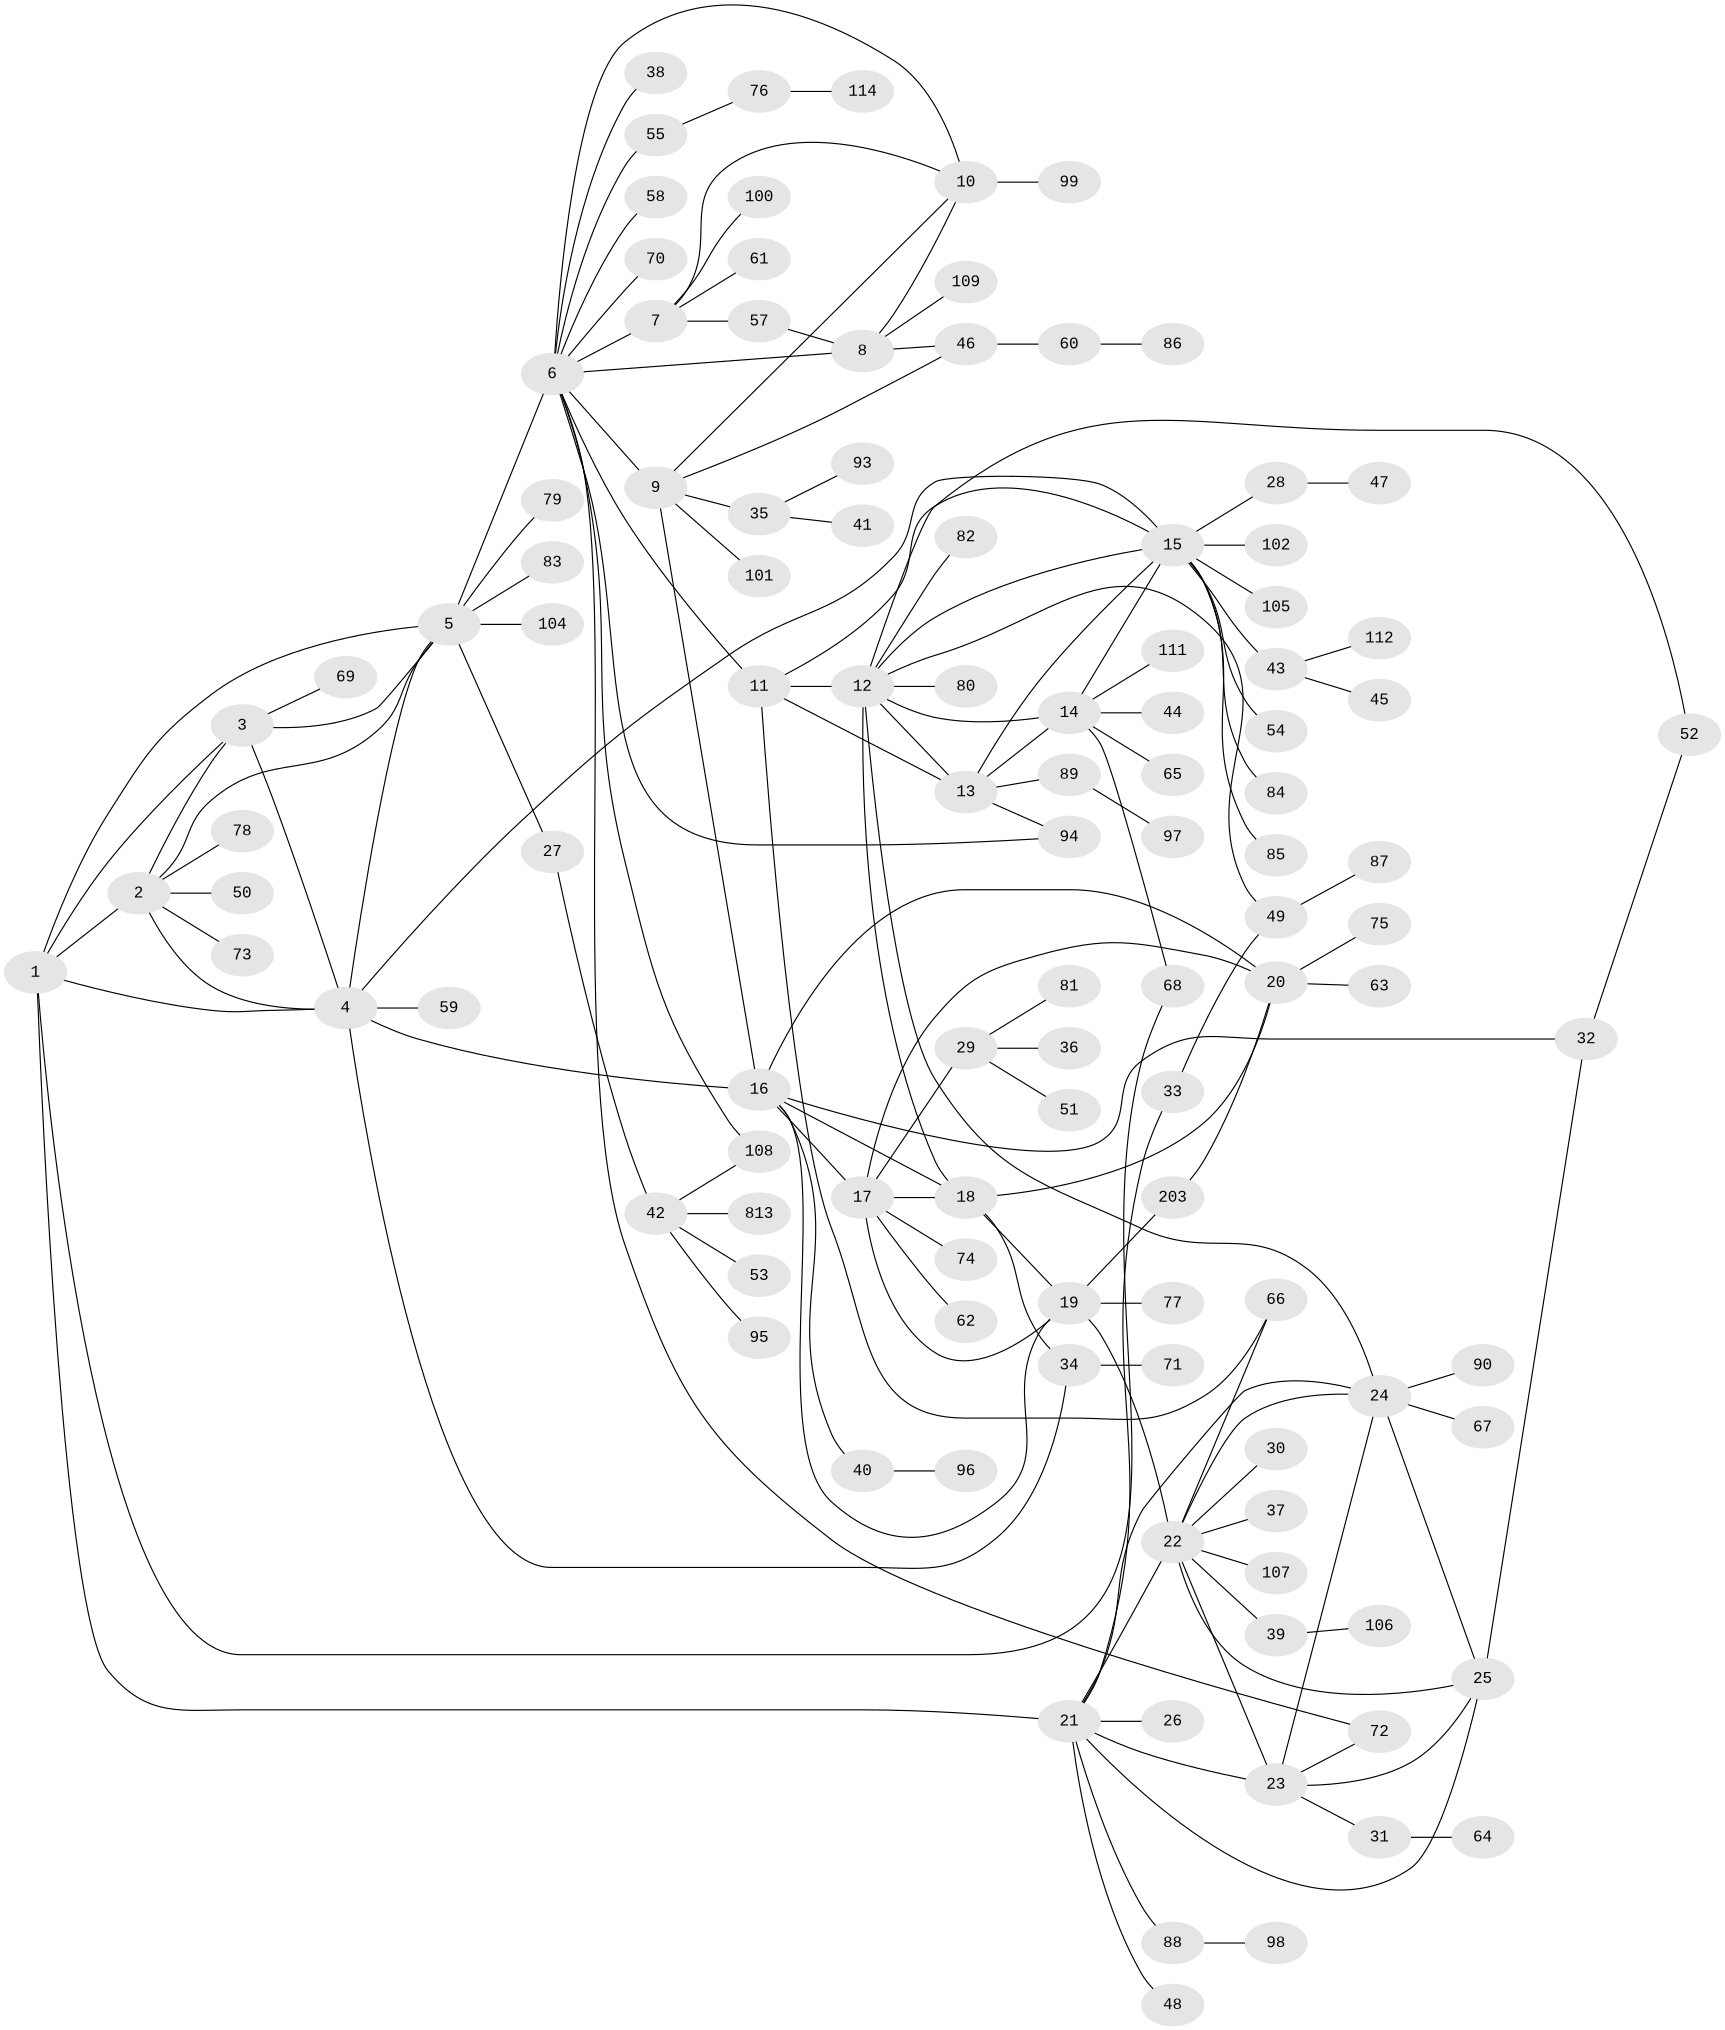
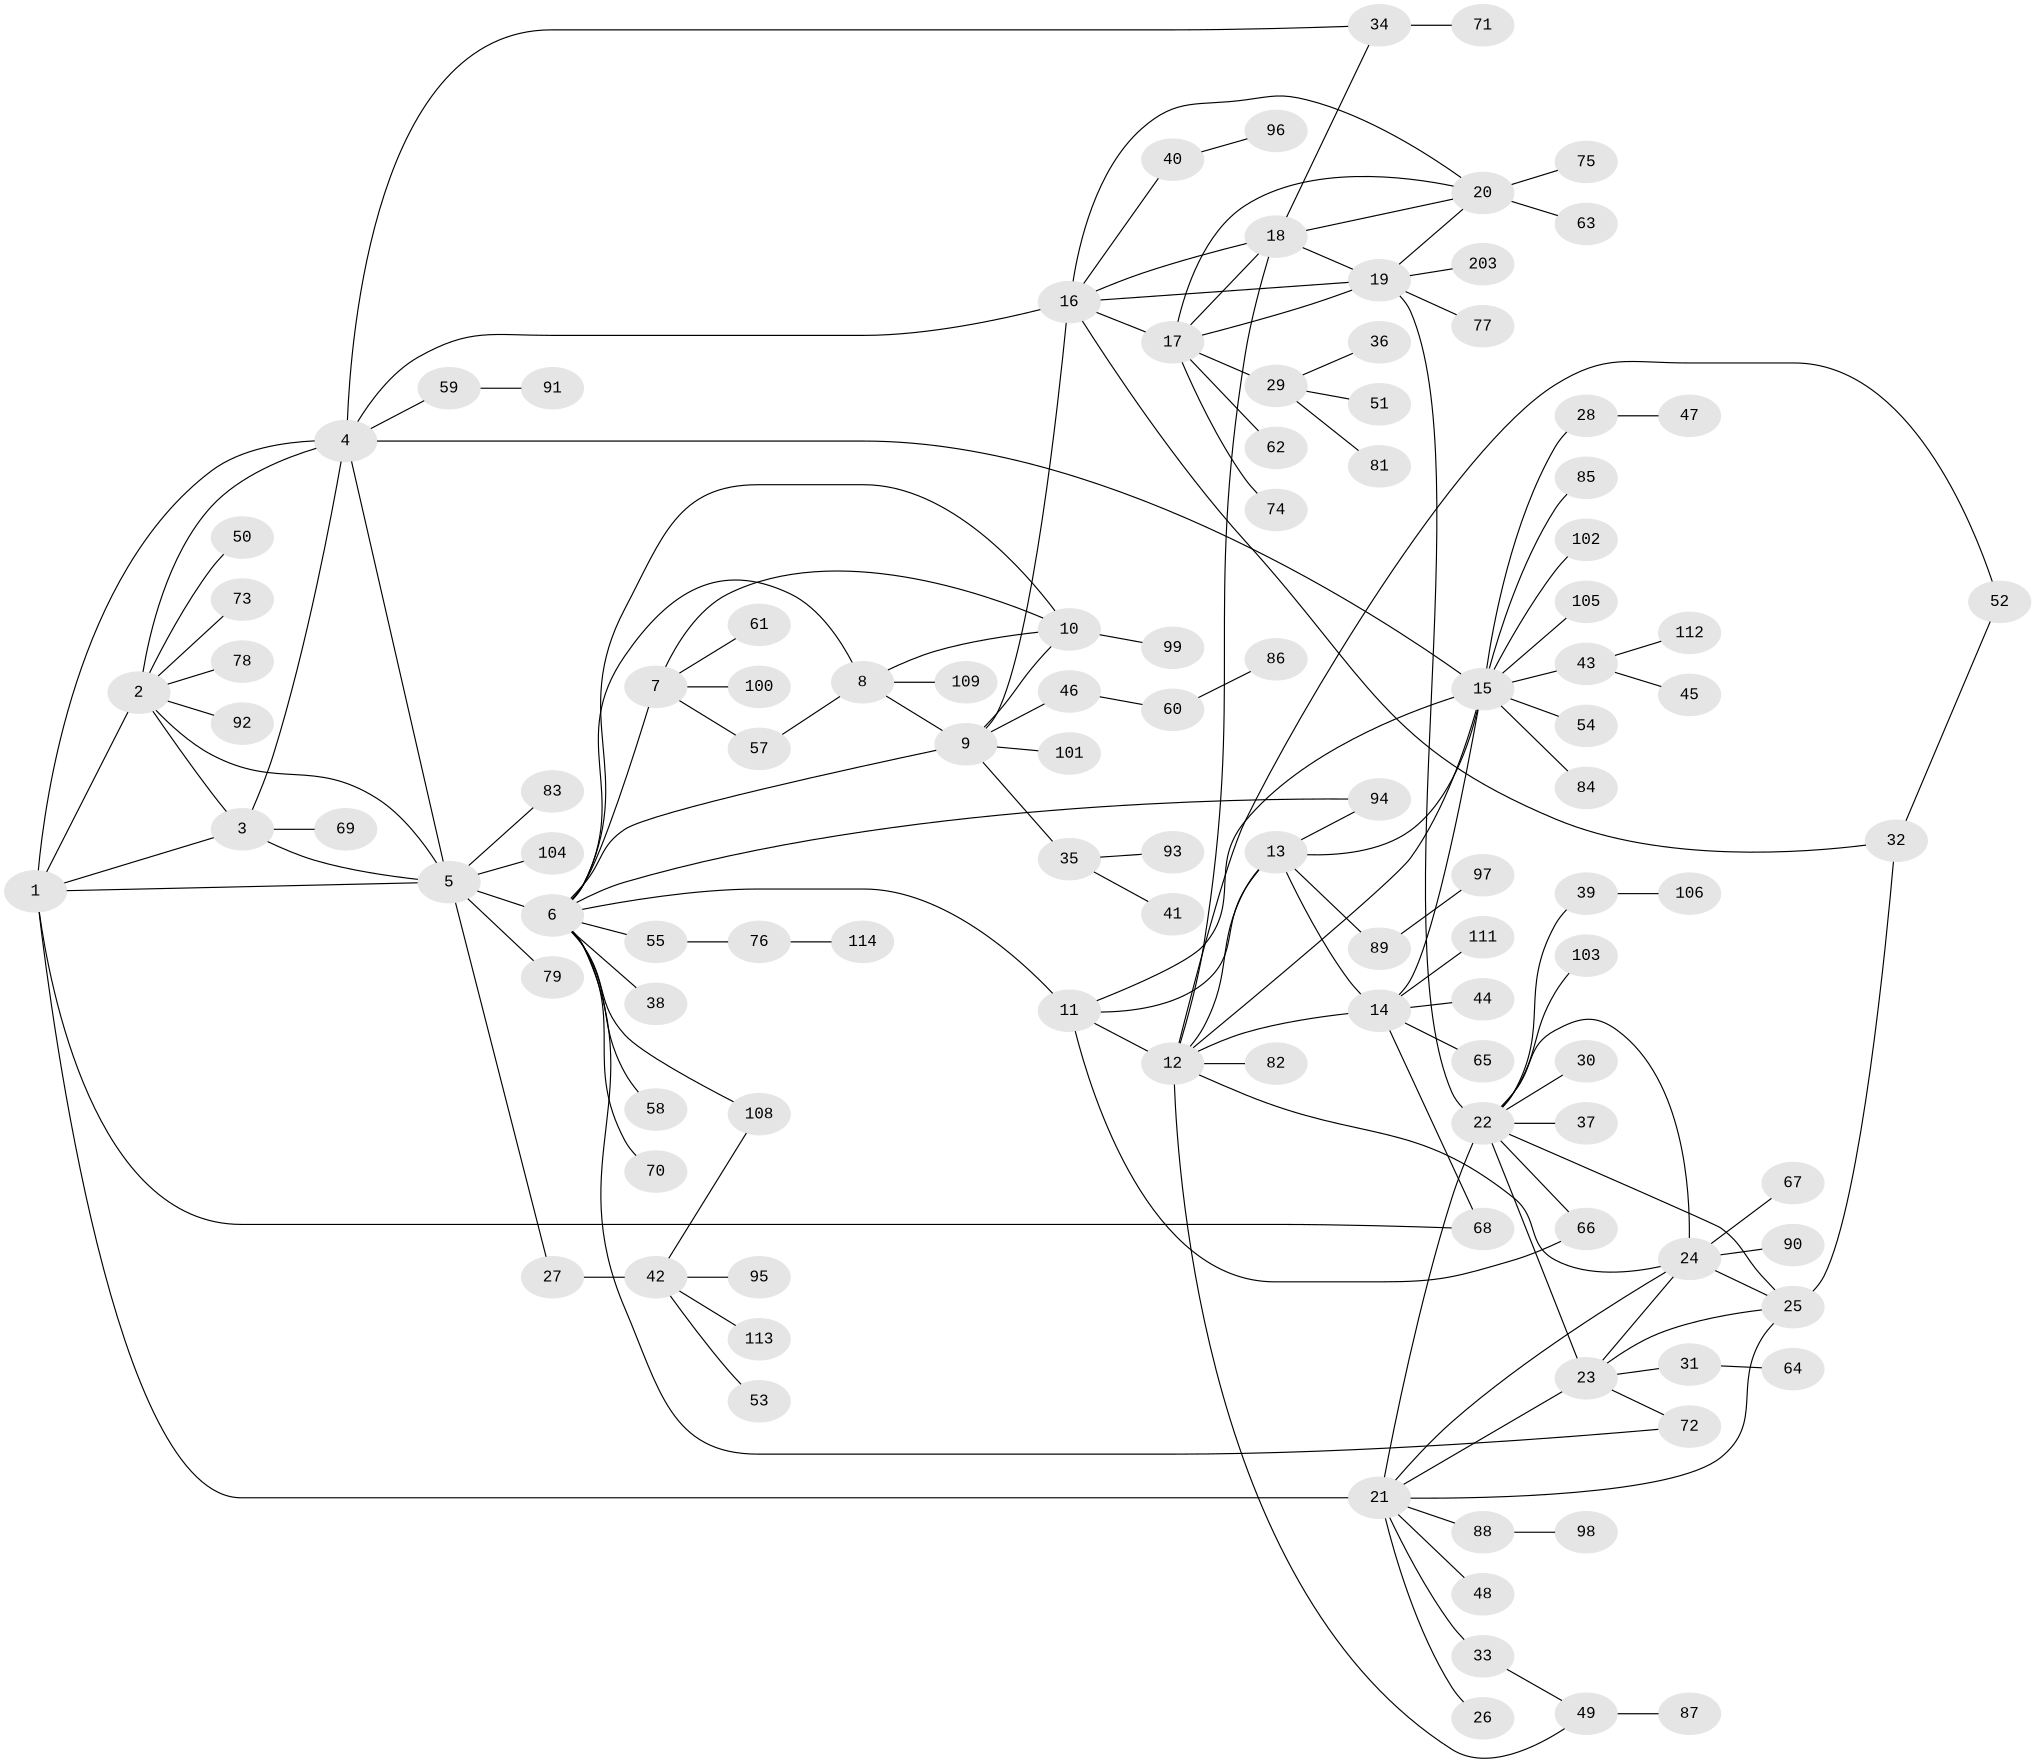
edge "46" -- "8": now "9" -- "8"
node "91": added
node "80": removed
node "92": added
edge "20" -- "203": now "20" -- "19"
node "813": label "813" -> "113"
node "107": label "107" -> "103"
